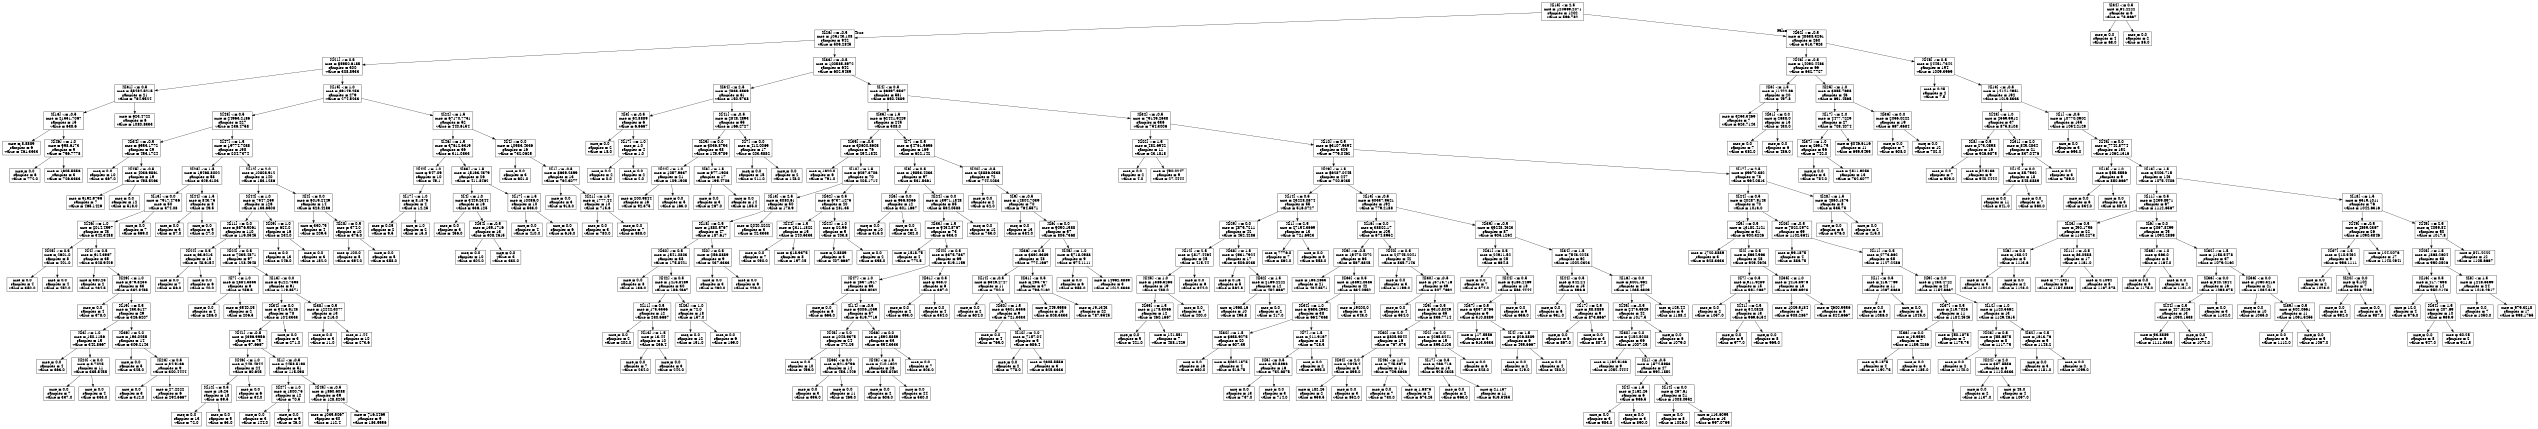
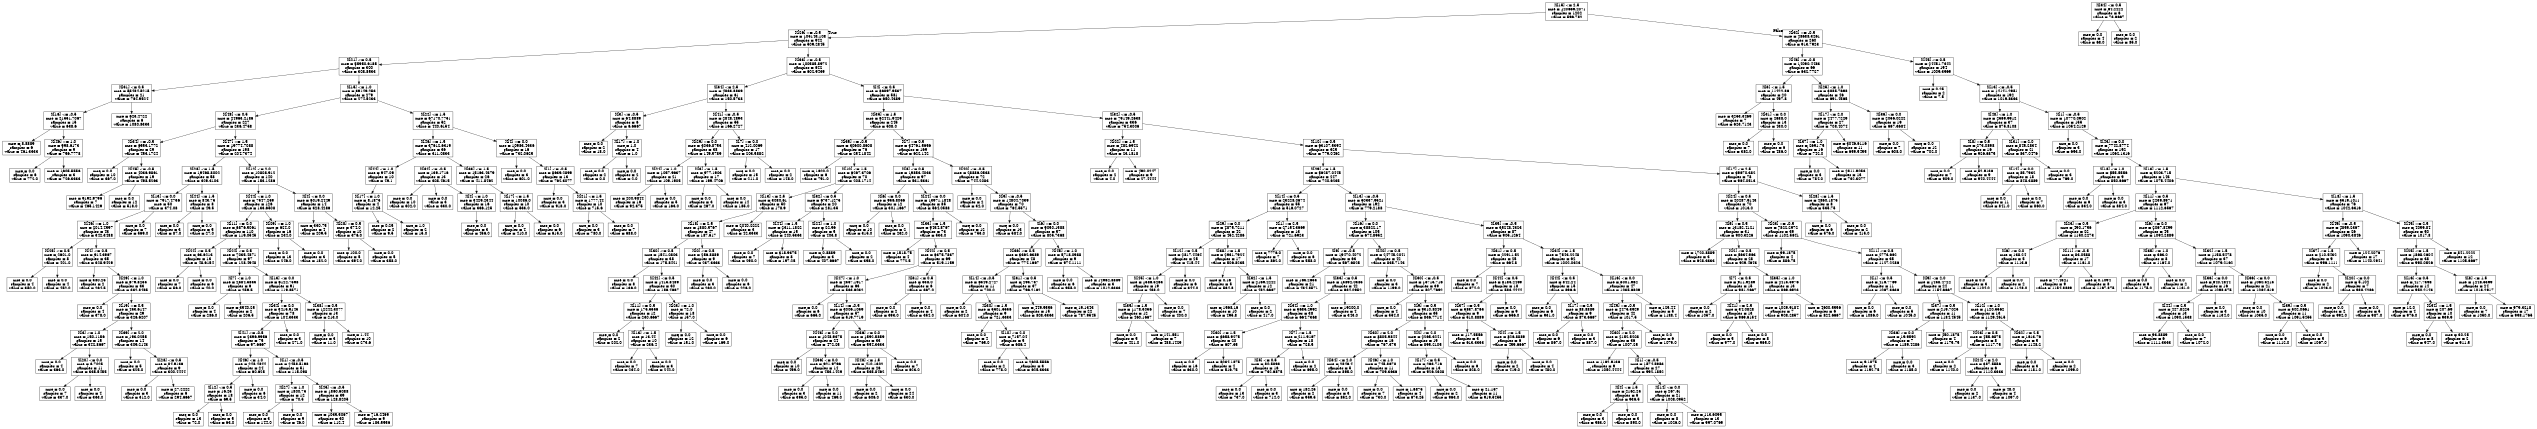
node "X[37] <= 1.0 mse = 2691.75 samples = 56 value = 742.0": label "X[37] <= 1.0 mse = 2691.75 samples = 56 value = 742.0" -> "X[37] <= 1.0 mse = 2691.75 samples = 16 value = 742.0"
edge "X[4] <= 1.0 mse = 3429.2344 samples = 16 value = 336.125" -> "X[34] <= -0.5 mse = 139.1716 samples = 13 value = 308.4615": reversed
